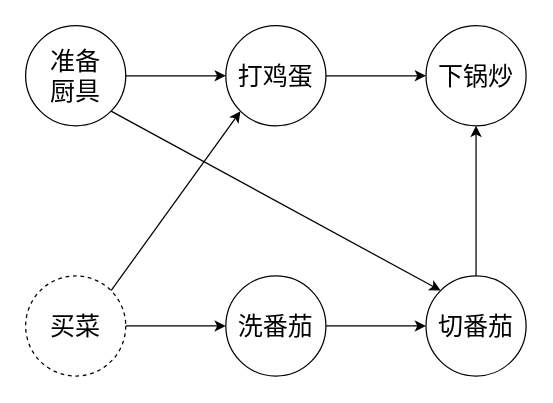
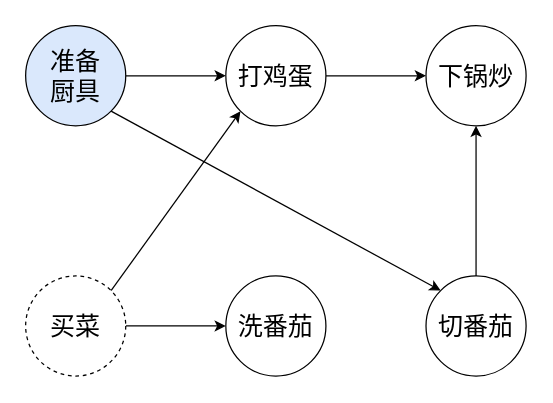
node "准备 厨具": fillcolor #ffffff -> #dae8fc
edge "洗番茄" -> "切番茄": removed
